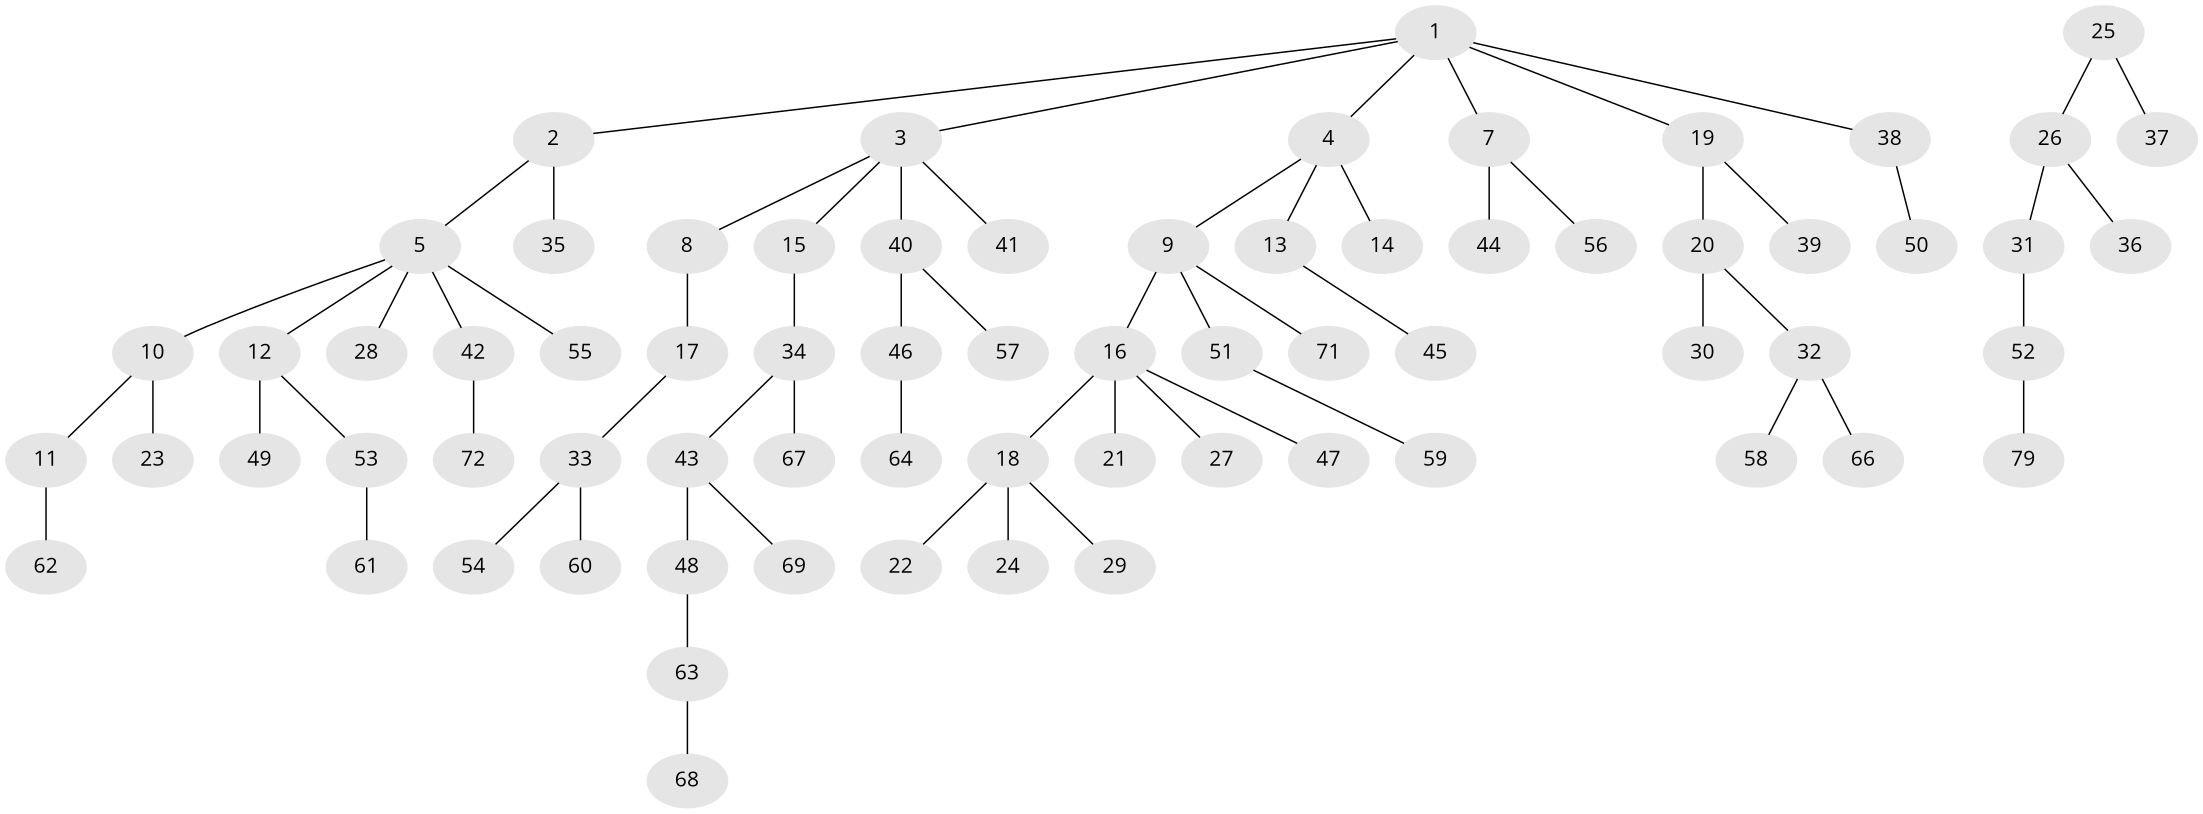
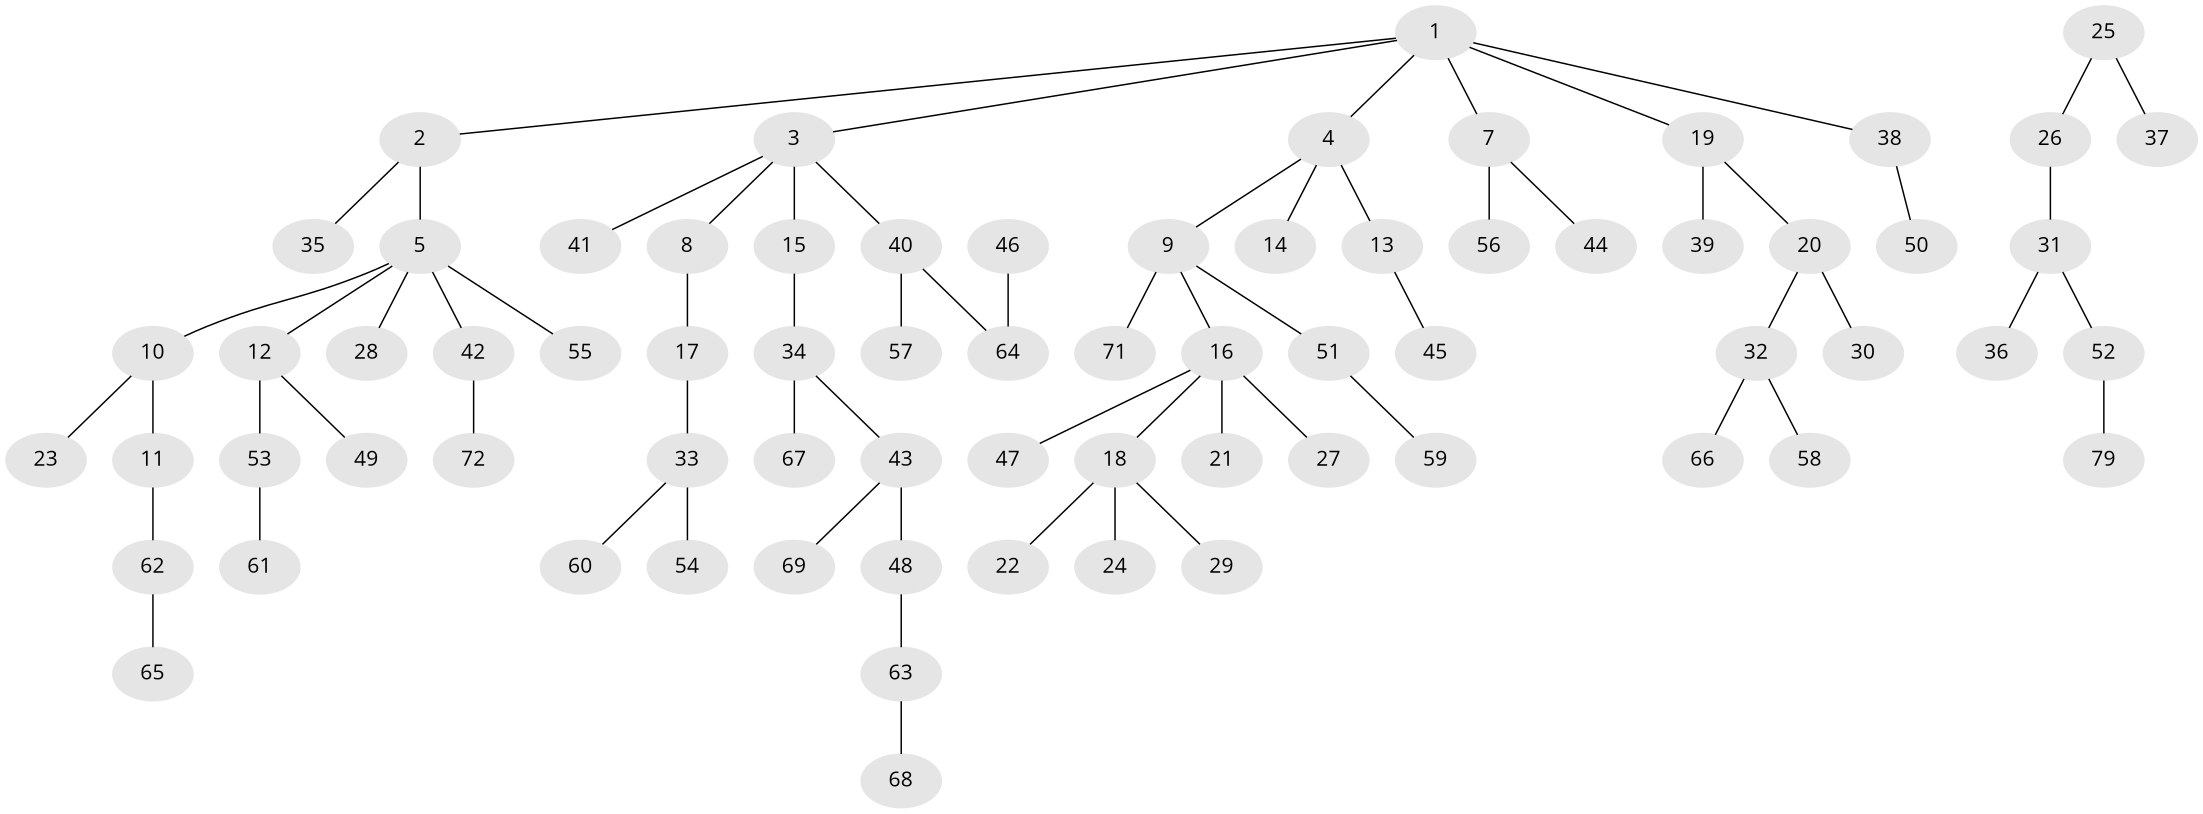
edge "26" -- "36": now "31" -- "36"
edge "40" -- "46": now "40" -- "64"
node "65": added
